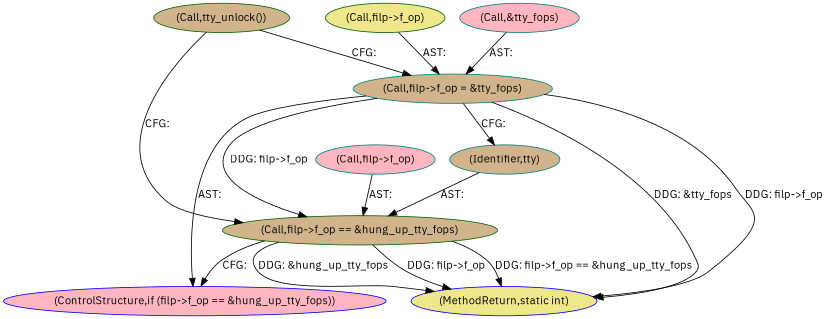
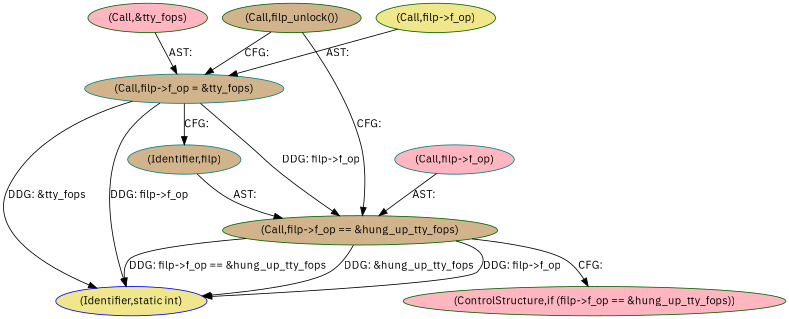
node "(Call,tty_unlock())": label "(Call,tty_unlock())" -> "(Call,filp_unlock())"
node "(Call,&tty_fops)": color teal -> darkgreen
edge "(Call,filp->f_op = &tty_fops)" -> "(ControlStructure,if (filp->f_op == &hung_up_tty_fops))": removed, label "AST:"
node "(Identifier,tty)": label "(Identifier,tty)" -> "(Identifier,filp)"
node "(ControlStructure,if (filp->f_op == &hung_up_tty_fops))": color blue -> darkgreen
node "(MethodReturn,static int)": label "(MethodReturn,static int)" -> "(Identifier,static int)"
